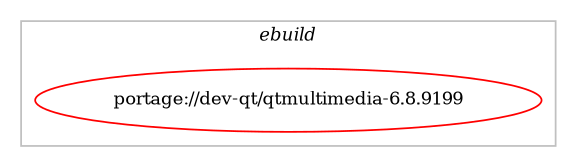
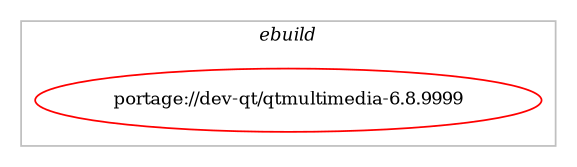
node "portage://dev-qt/qtmultimedia-6.8.9199": label "portage://dev-qt/qtmultimedia-6.8.9199" -> "portage://dev-qt/qtmultimedia-6.8.9999"
